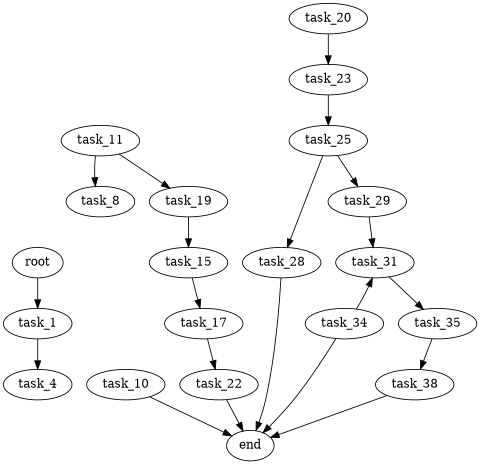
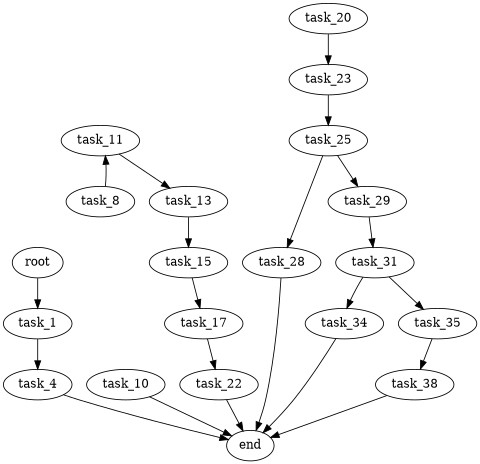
edge "task_11" -> "task_8": reversed
node "task_19": label "task_19" -> "task_13"
edge "task_34" -> "task_31": reversed
edge "task_4" -> "end": added
